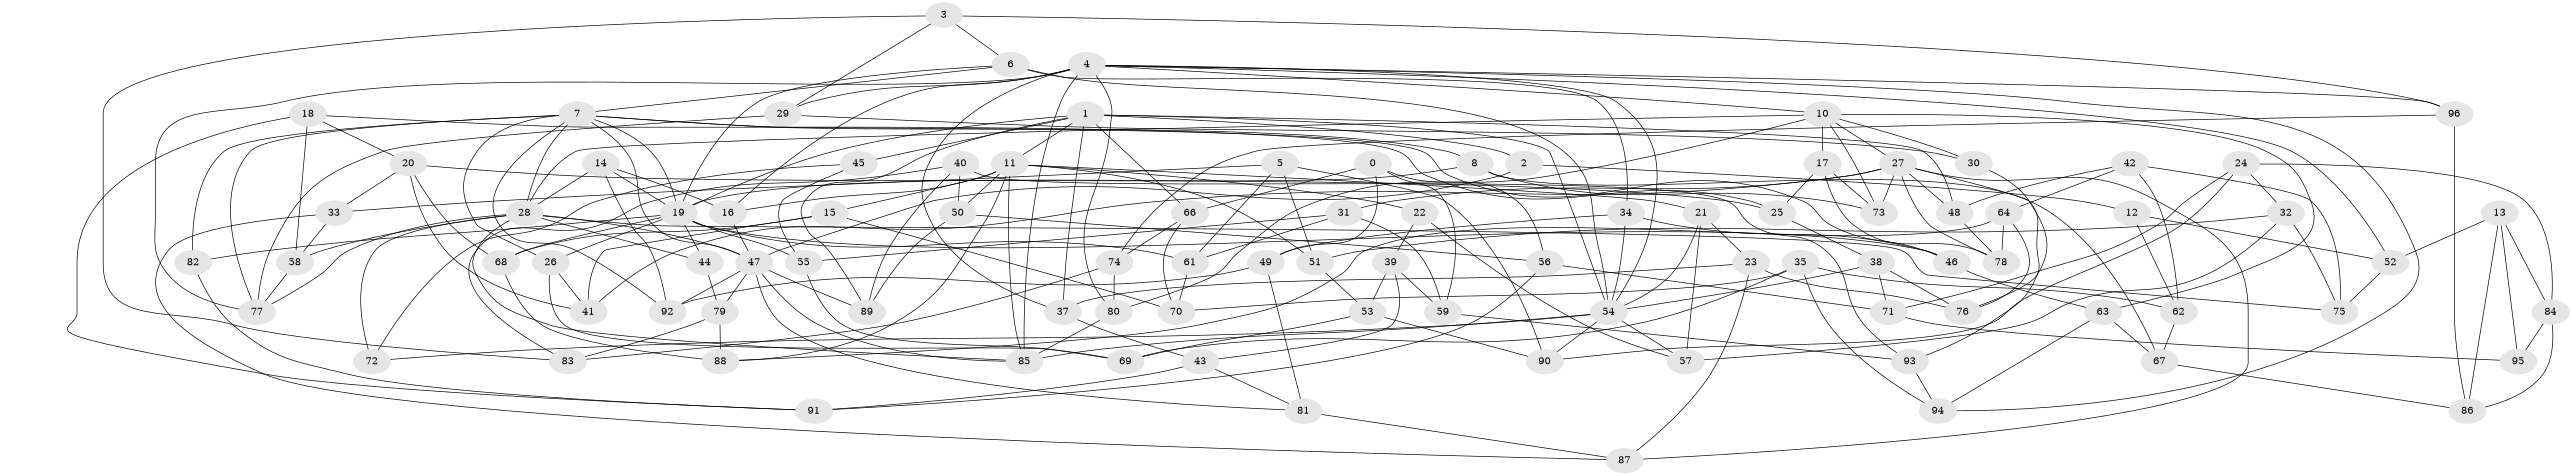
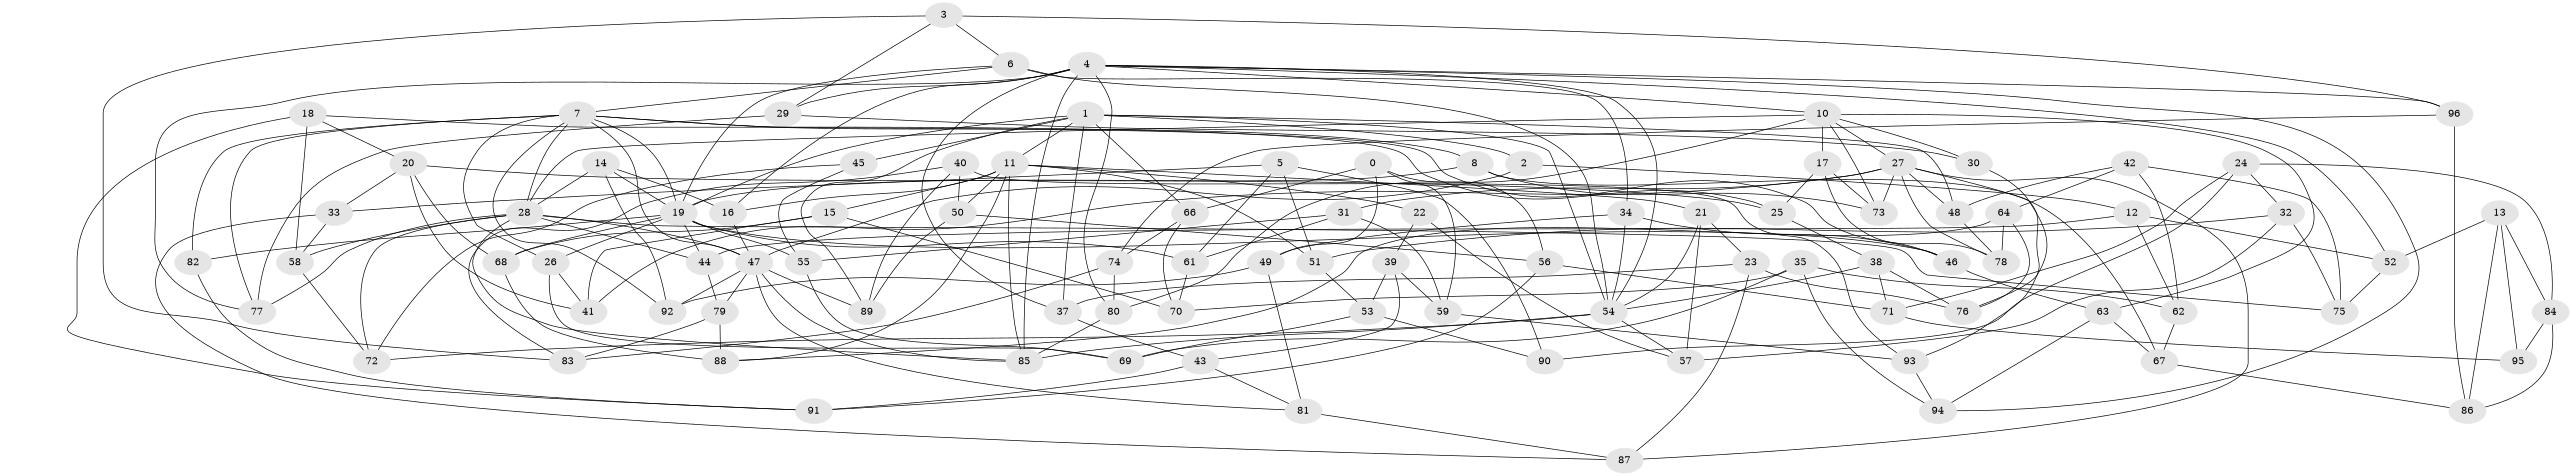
edge "12" -- "44": added
edge "58" -- "77": now "58" -- "72"
edge "54" -- "90": removed
